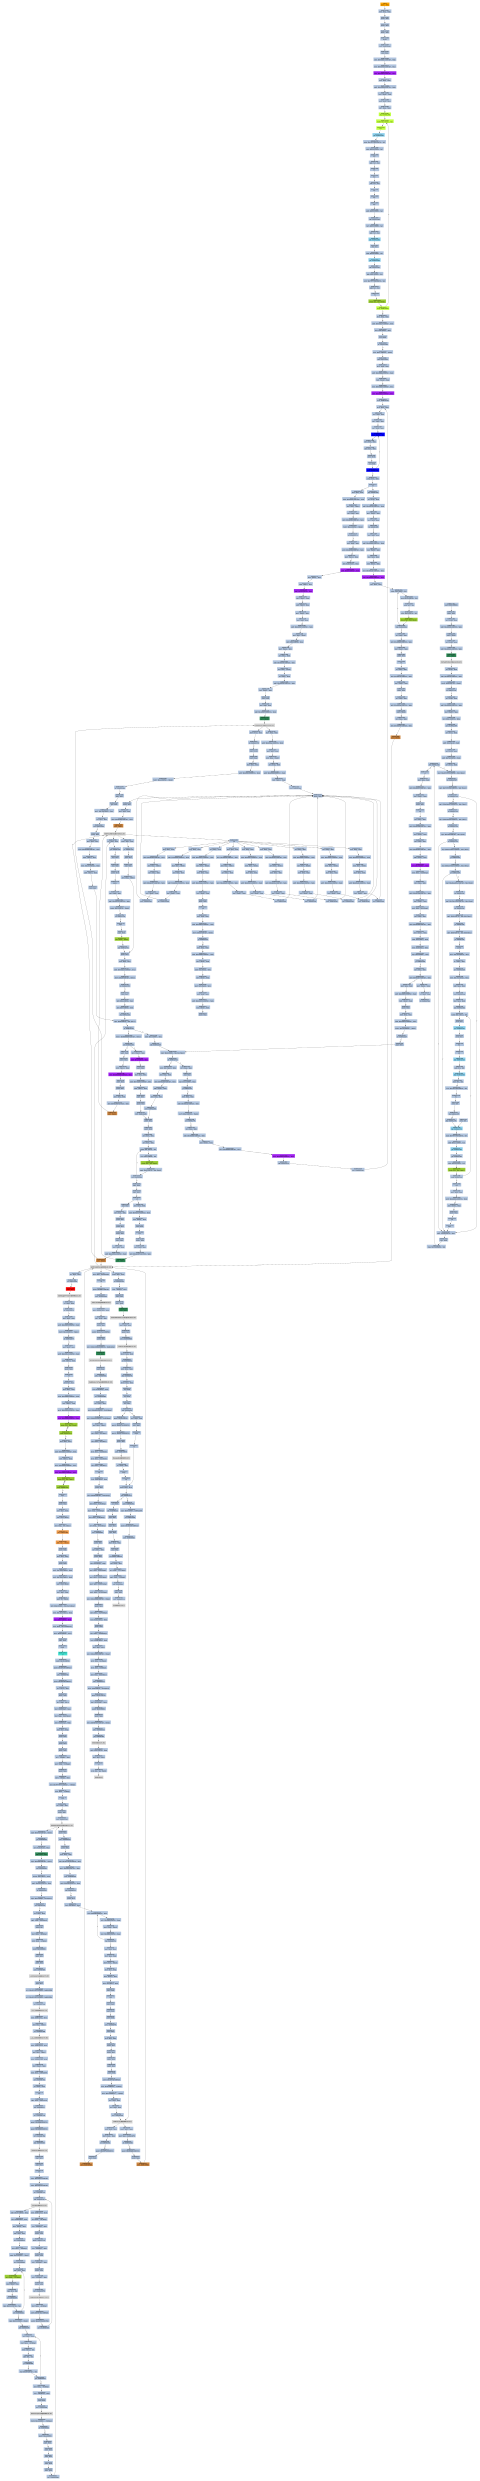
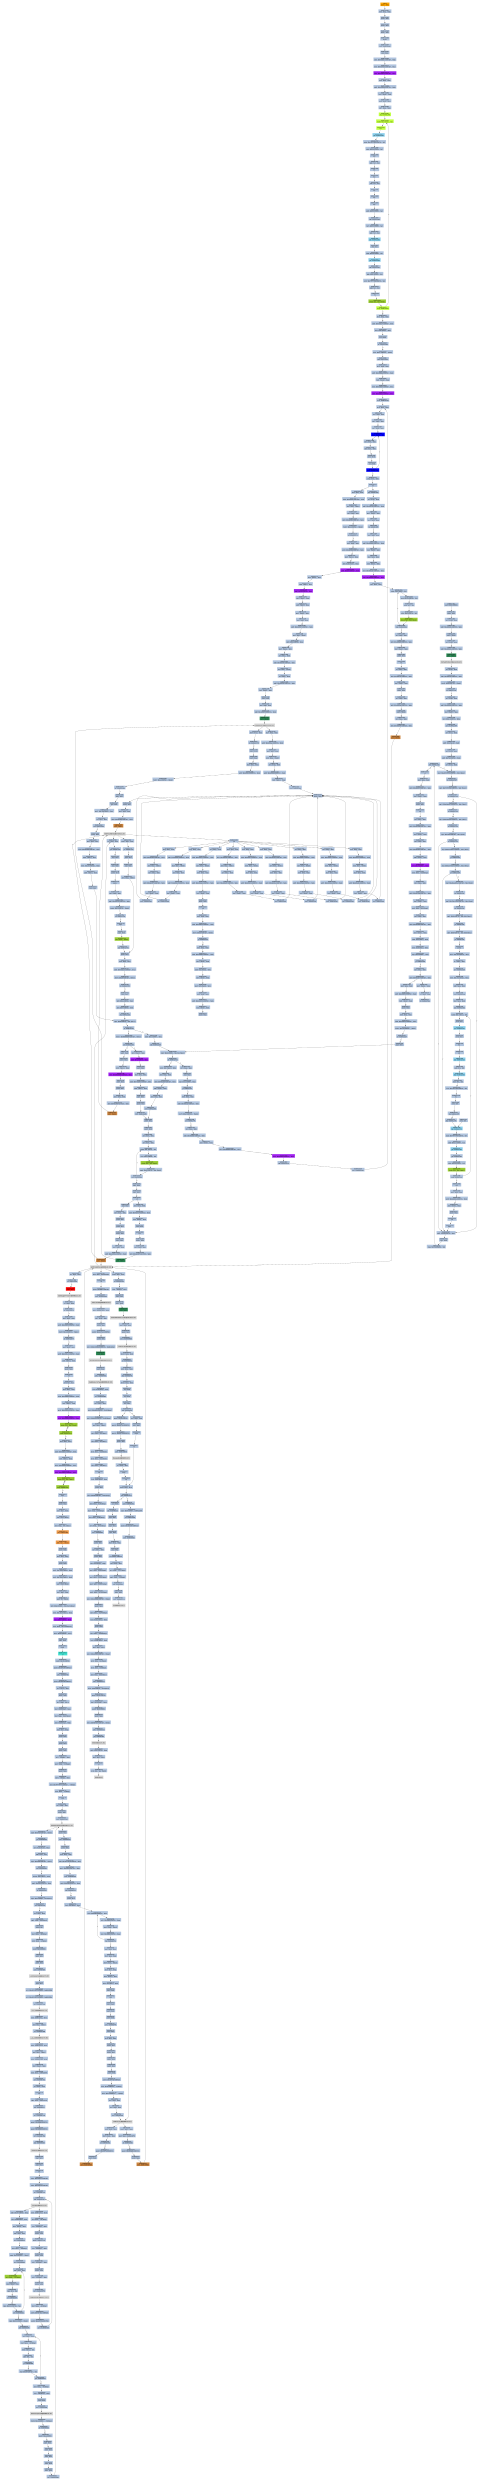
node "0x0040e54d addl %eax, %ecx": fillcolor seagreen -> lightsteelblue
